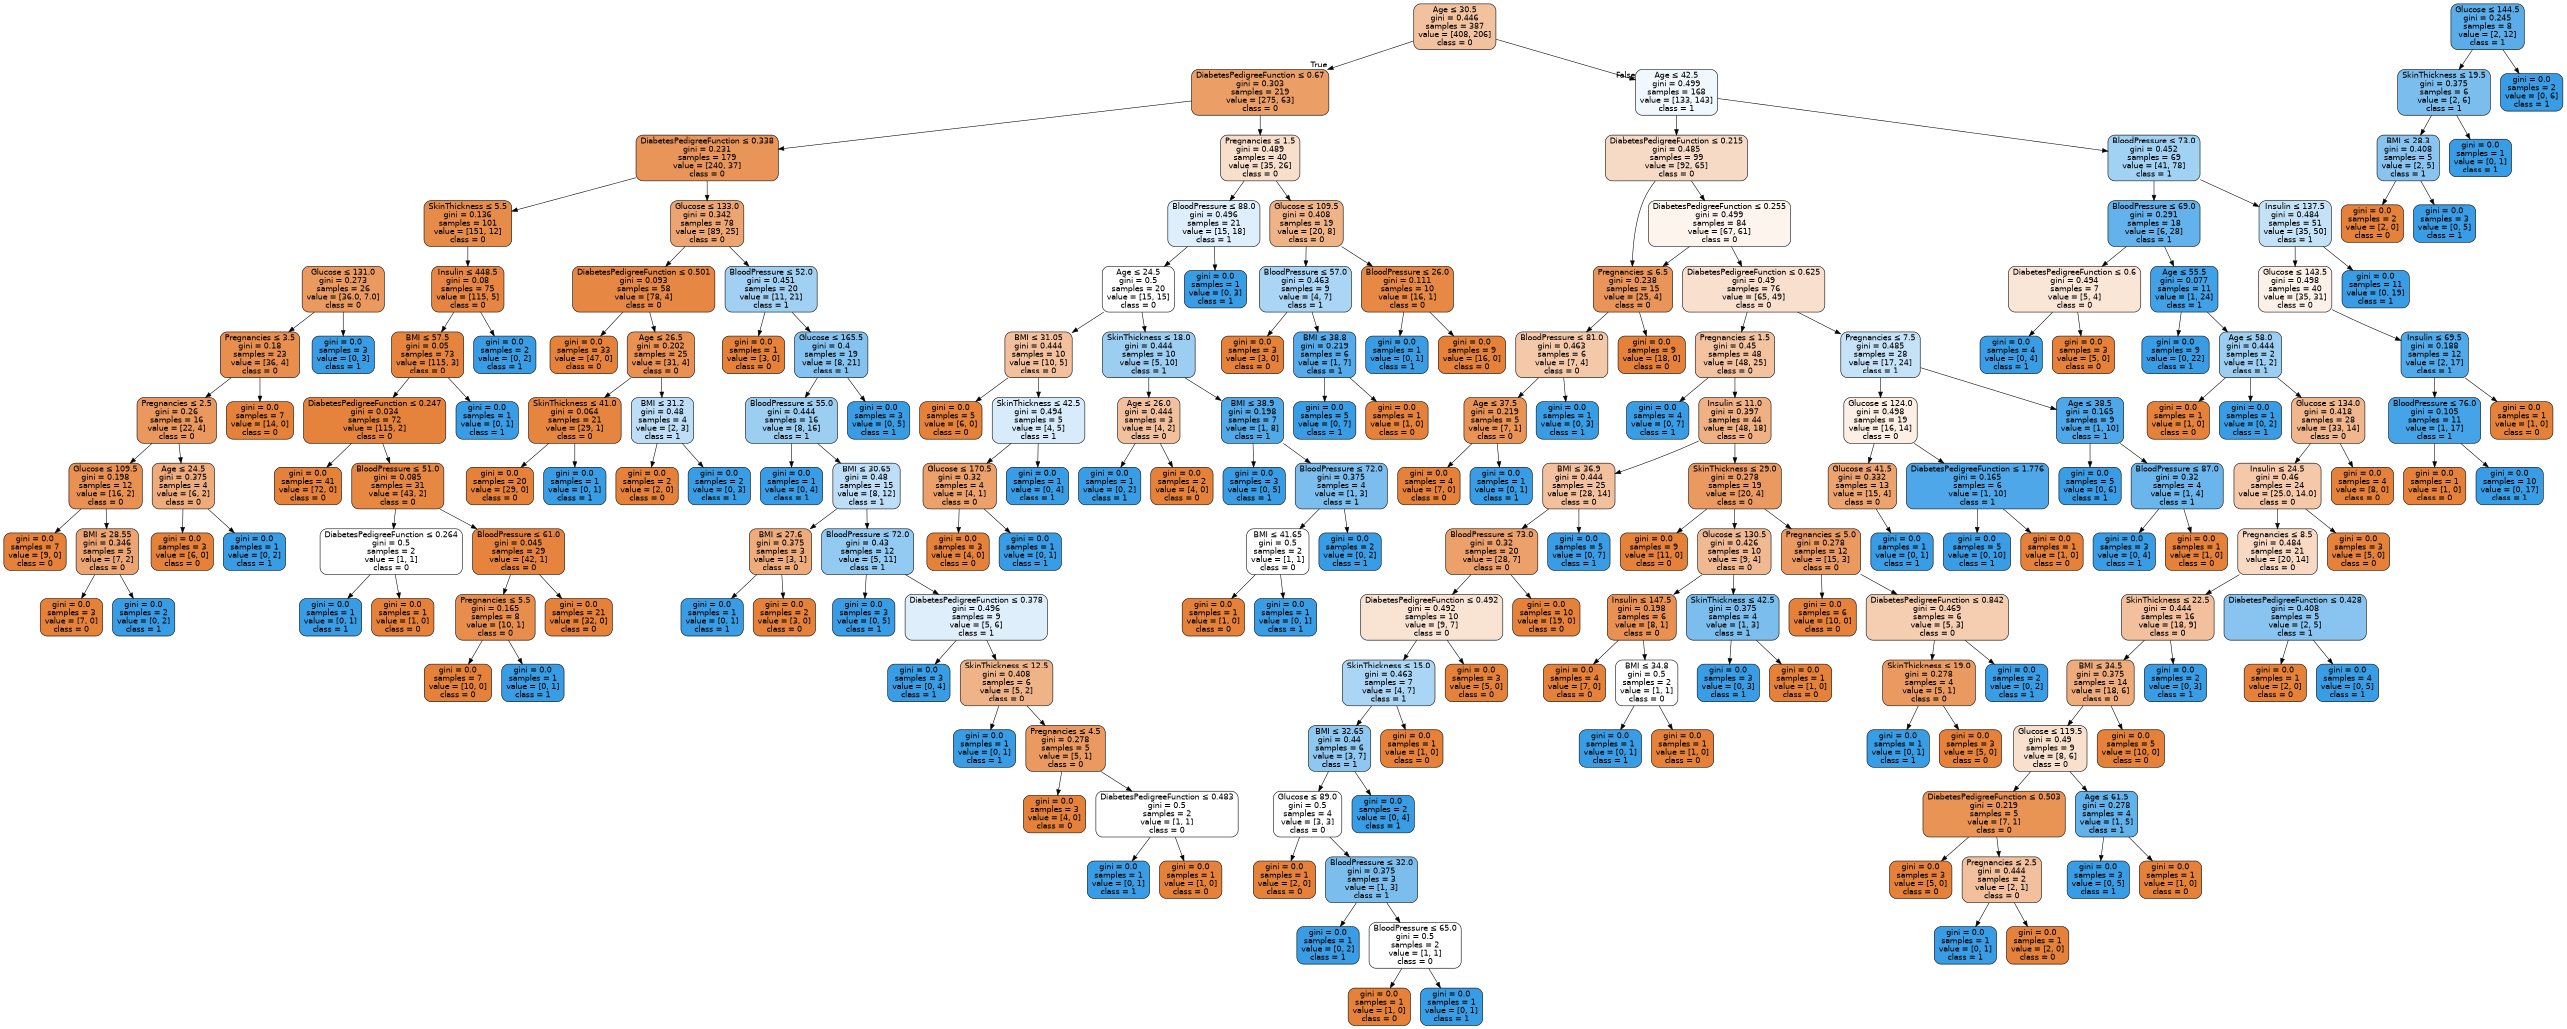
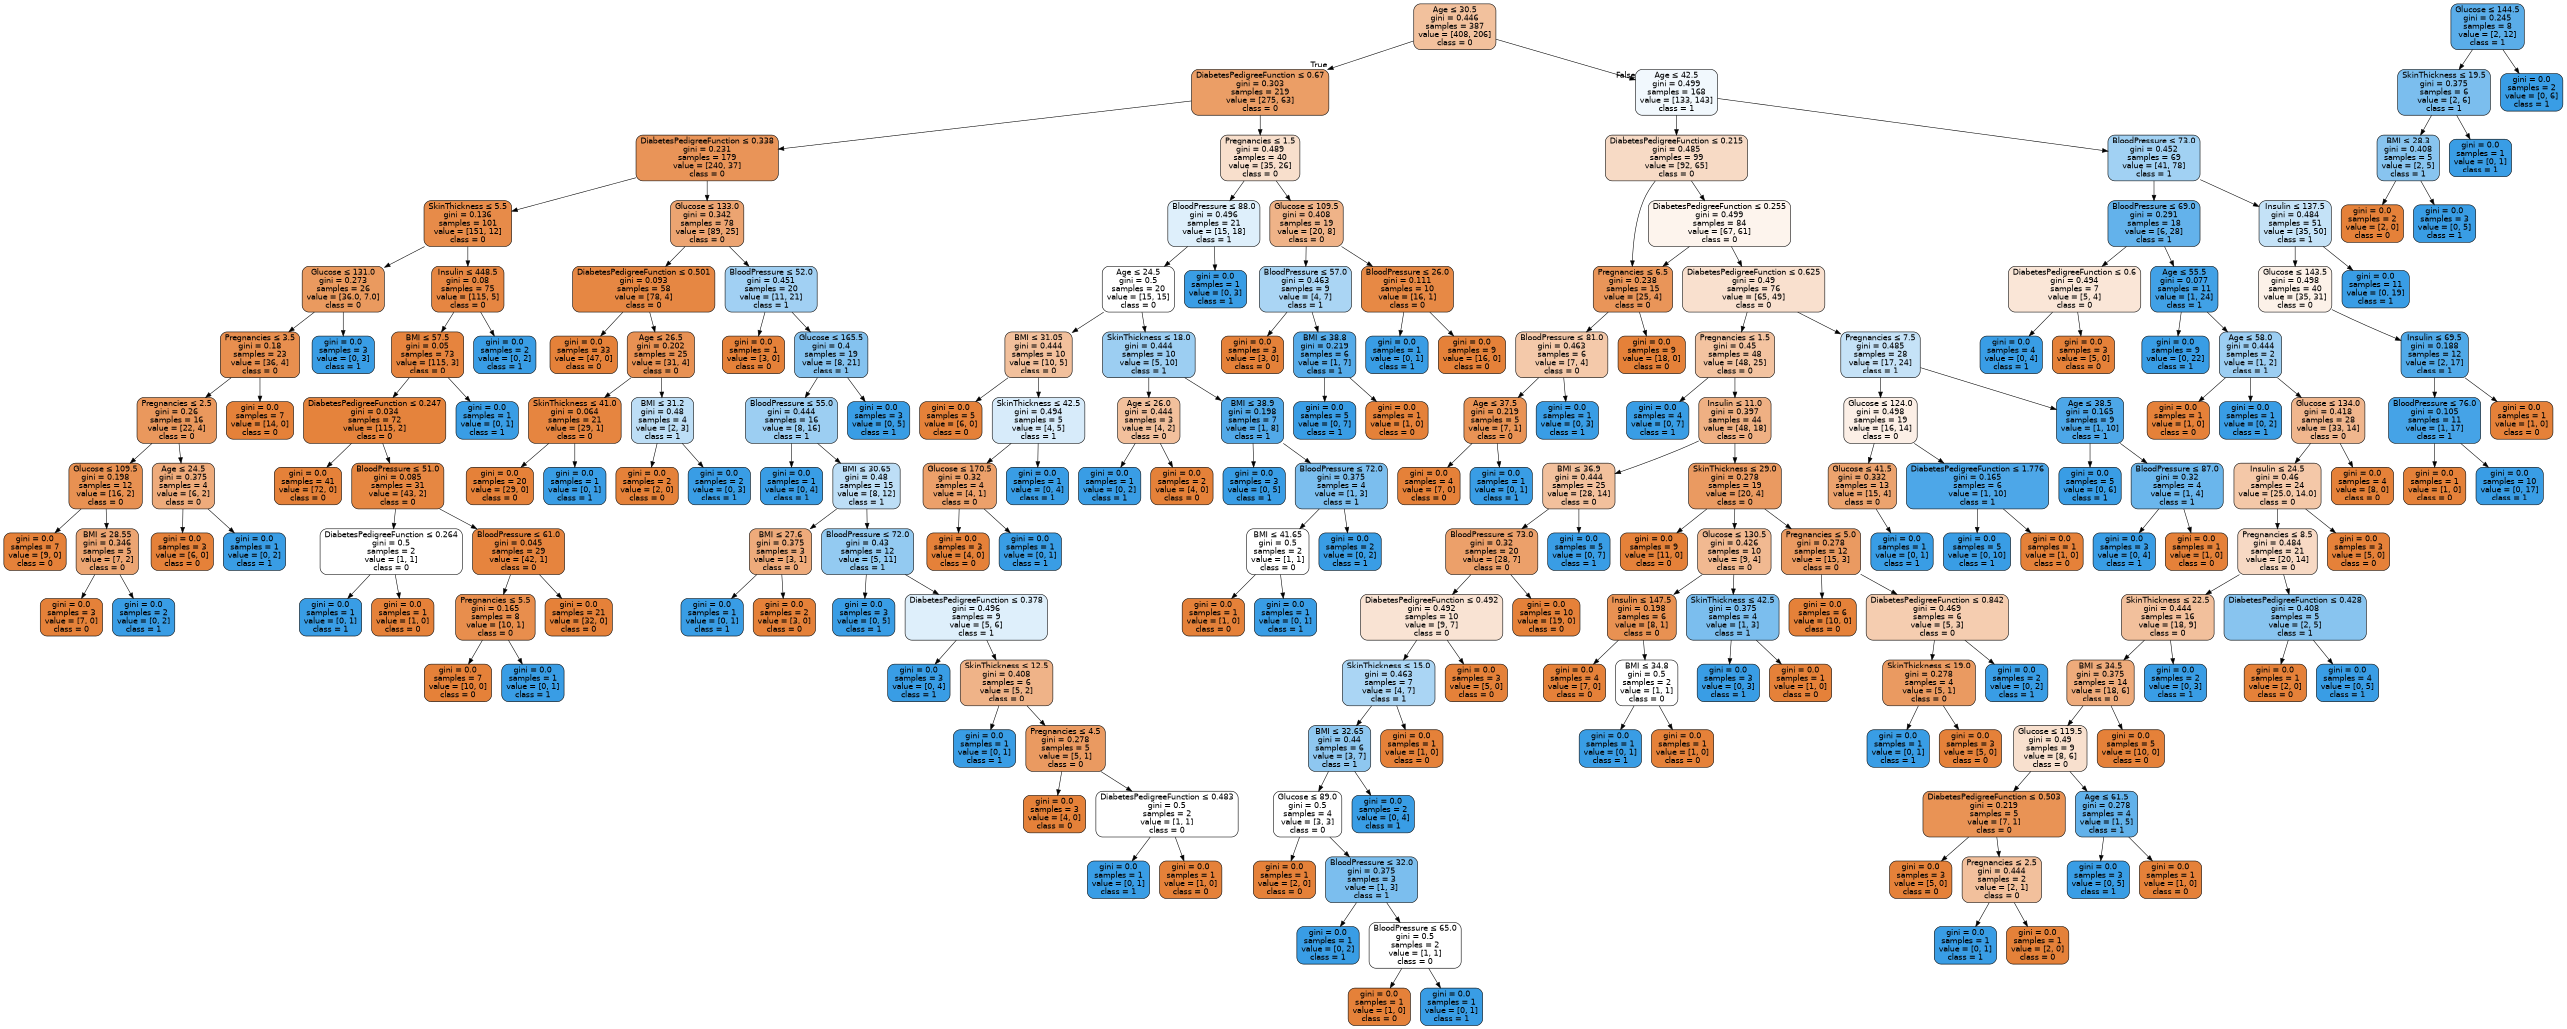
edge "SkinThickness ≤ 5.5" -> "Glucose ≤ 131.0": added
edge "Pregnancies ≤ 8.5" -> "DiabetesPedigreeFunction ≤ 0.428": added
